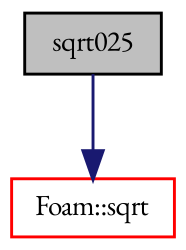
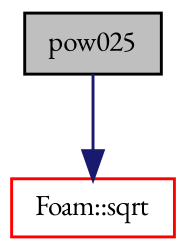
node "sqrt025": label "sqrt025" -> "pow025"
